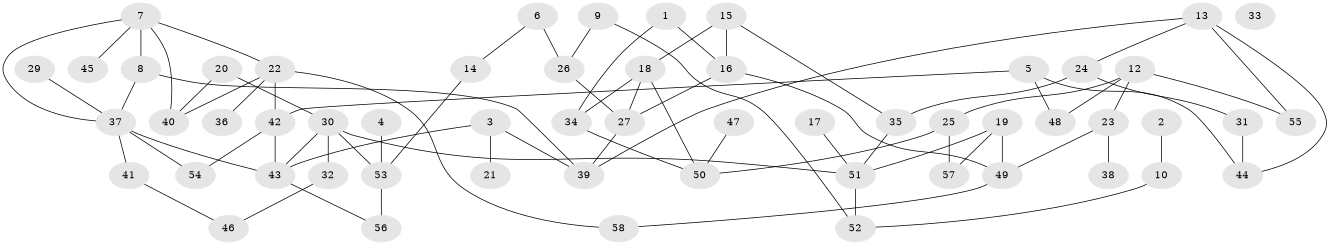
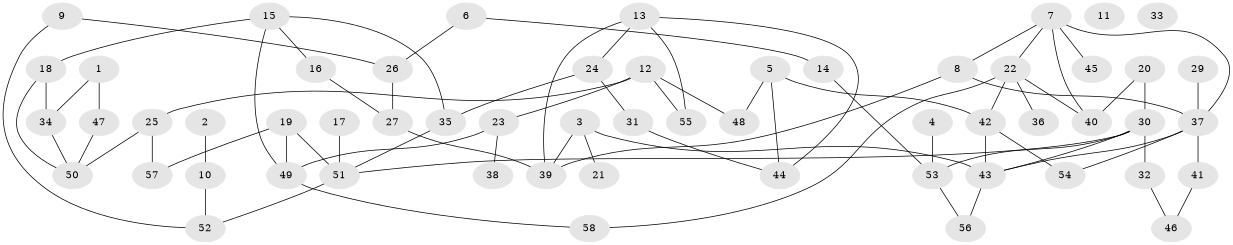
node "11": added
edge "1" -- "16": now "1" -- "47"
edge "18" -- "27": removed
edge "16" -- "49": now "15" -- "49"
